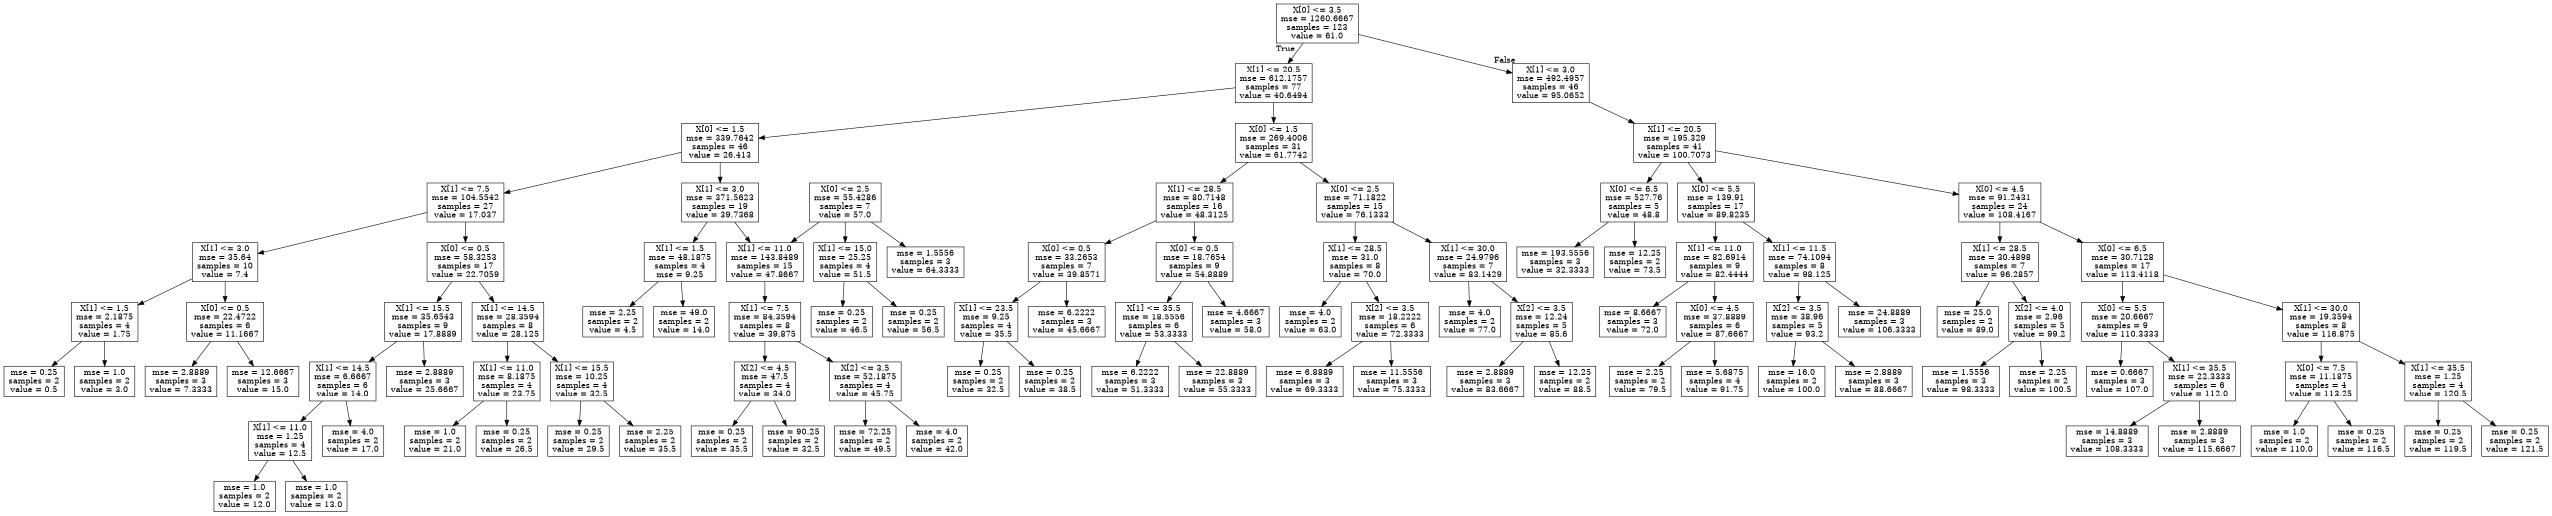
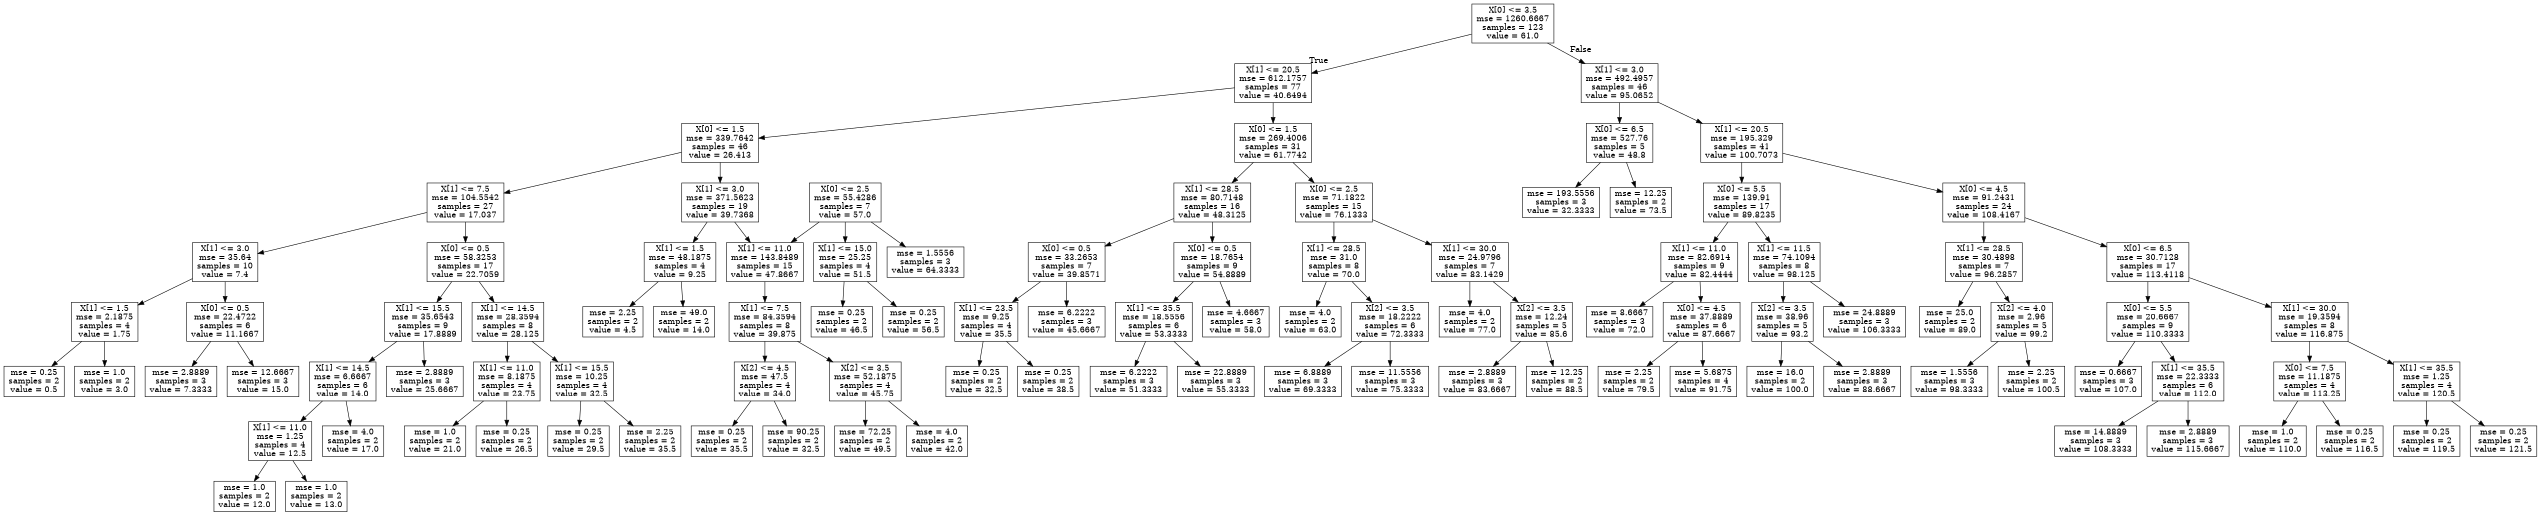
edge "X[1] <= 20.5 mse = 195.329 samples = 41 value = 100.7073" -> "X[0] <= 6.5 mse = 527.76 samples = 5 value = 48.8": now "X[1] <= 3.0 mse = 492.4957 samples = 46 value = 95.0652" -> "X[0] <= 6.5 mse = 527.76 samples = 5 value = 48.8"
node "X[1] <= 1.5 mse = 48.1875 samples = 4 mse = 9.25": label "X[1] <= 1.5 mse = 48.1875 samples = 4 mse = 9.25" -> "X[1] <= 1.5 mse = 48.1875 samples = 4 value = 9.25"
